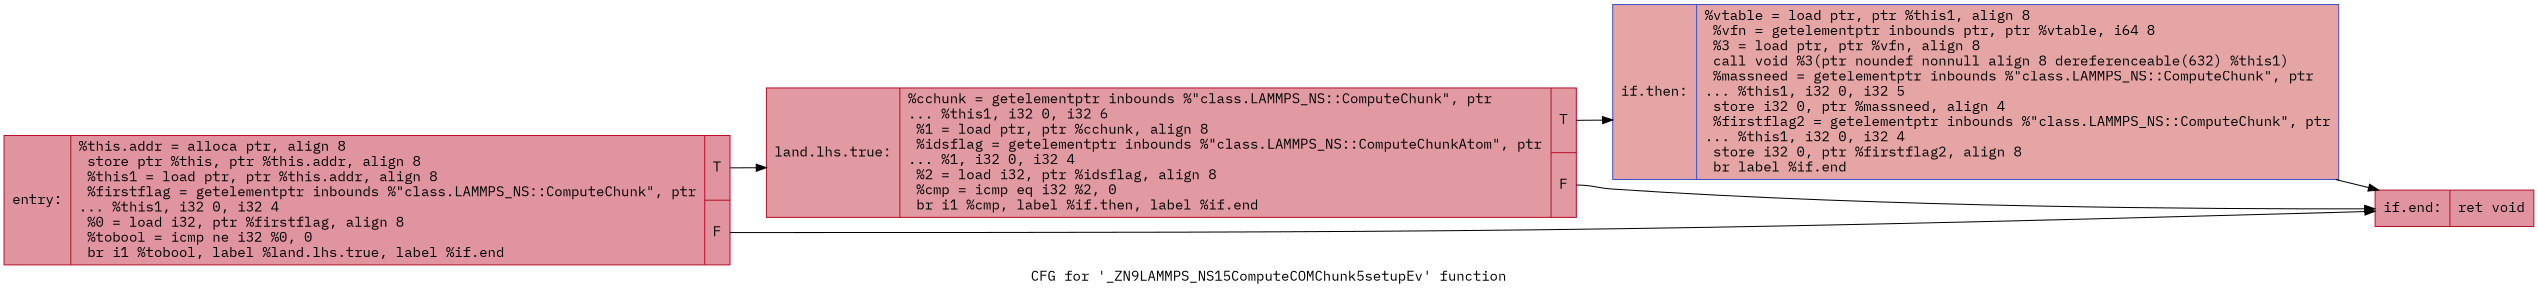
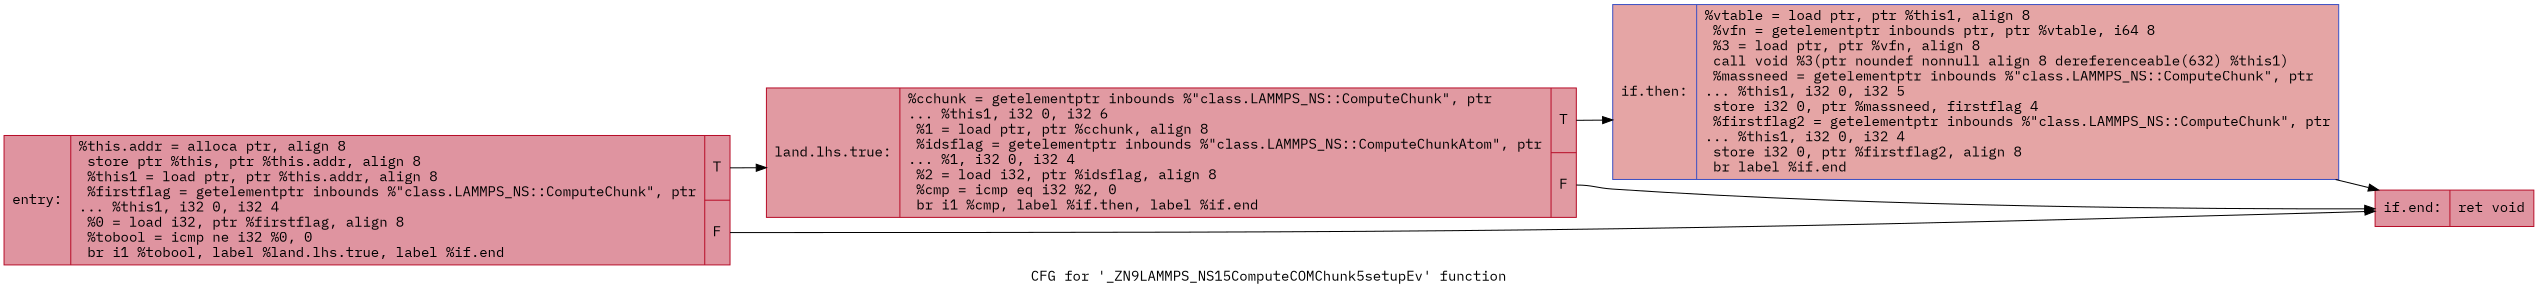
node "if.then:": text "store i32 0, ptr %massneed, align 4" -> "store i32 0, ptr %massneed, firstflag 4"
